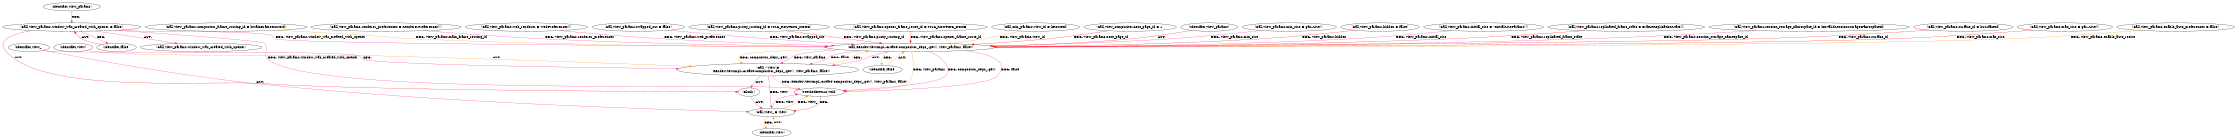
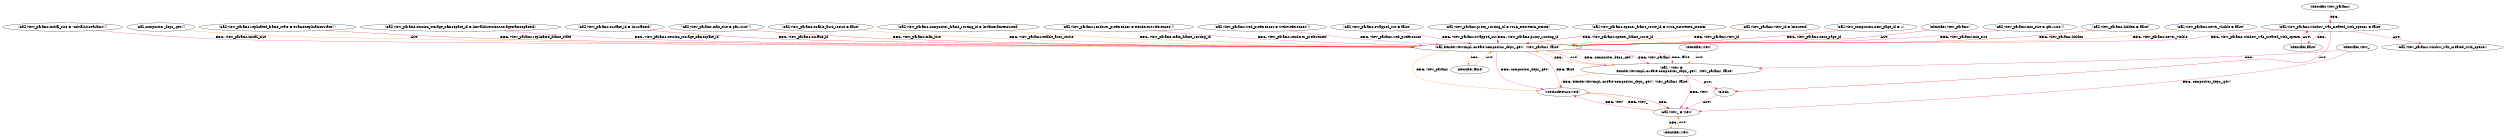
node "(Call,compositor_deps_.get())": added
node "(Call,view_params.web_renderer = WebPreferences())": label "(Call,view_params.web_renderer = WebPreferences())" -> "(Call,view_params.web_preferences = WebPreferences())"
node "(Call,min_params.view_id = kRouteId)": label "(Call,min_params.view_id = kRouteId)" -> "(Call,view_params.view_id = kRouteId)"
node "(Call,view_params.enable_auto_preferences = false)": label "(Call,view_params.enable_auto_preferences = false)" -> "(Call,view_params.enable_auto_resize = false)"
node "(Call,view_params.never_visible = false)": added
edge "(Identifier,view_)" -> "(Call,view_ = view)": label "AST: " -> "DDG: compositor_deps_.get()"
edge "(Call,view_params.window_was_created_with_opener = false)" -> "(MethodReturn,void)": removed, label "DDG: view_params.window_was_created_with_opener"
